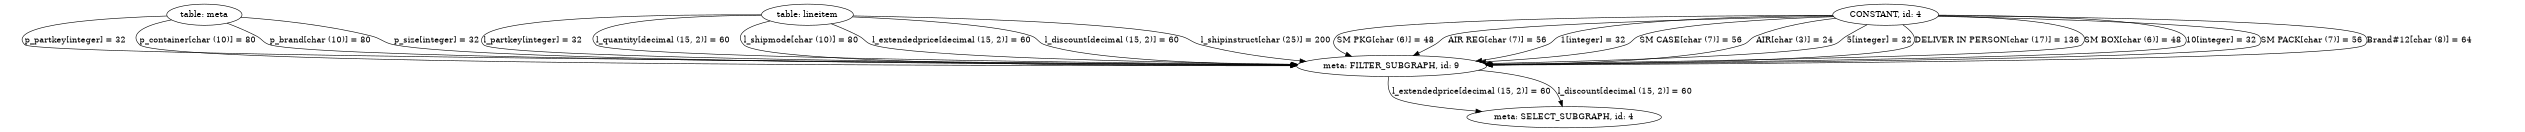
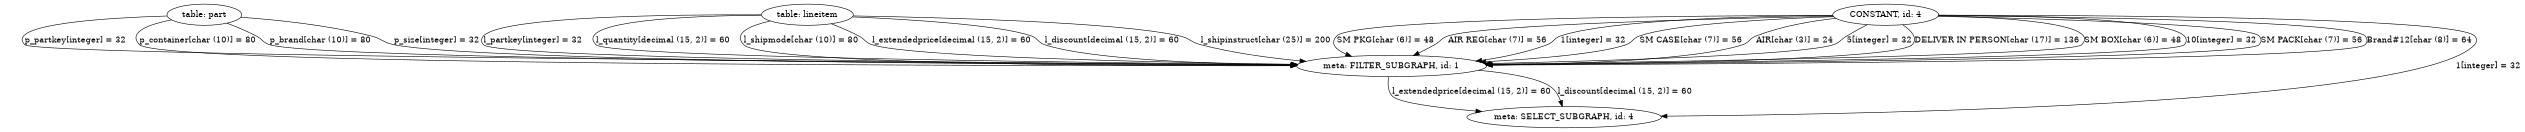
node "table: meta": label "table: meta" -> "table: part"
node "meta: FILTER_SUBGRAPH, id: 9": label "meta: FILTER_SUBGRAPH, id: 9" -> "meta: FILTER_SUBGRAPH, id: 1"
edge "CONSTANT, id: 4" -> "meta: SELECT_SUBGRAPH, id: 4": added, label "1[integer] = 32"
